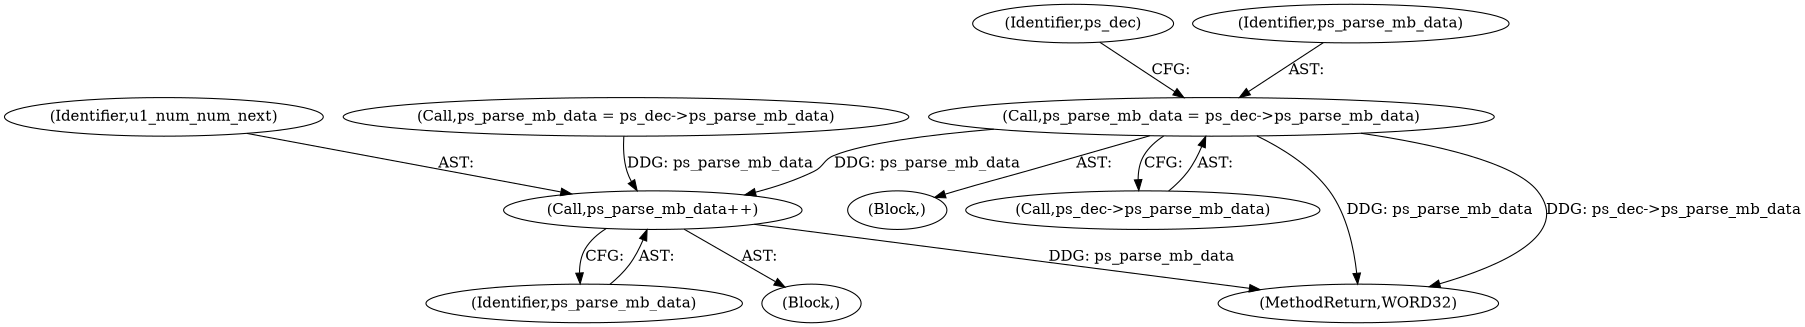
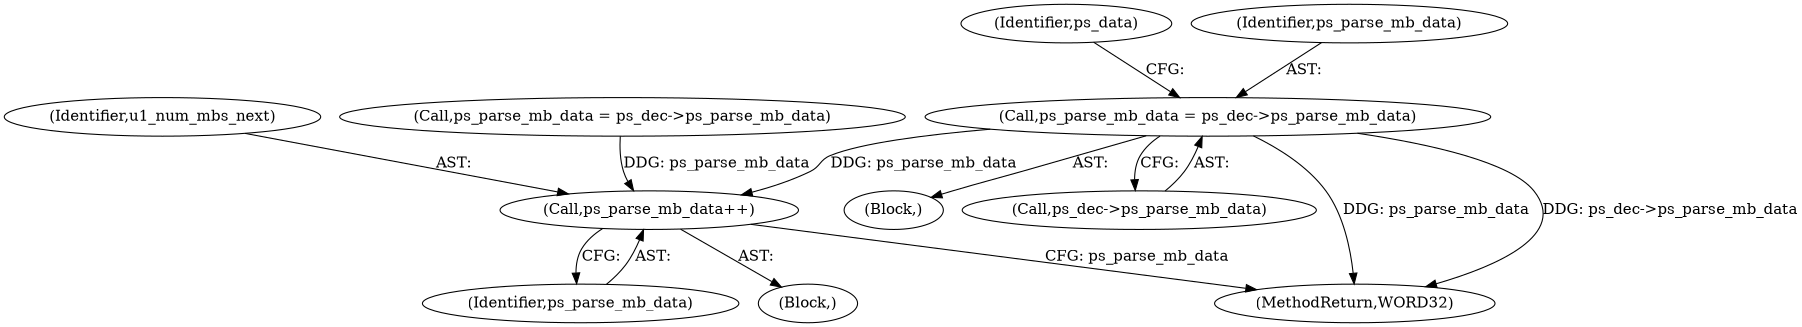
node "(Identifier,ps_dec)": label "(Identifier,ps_dec)" -> "(Identifier,ps_data)"
node "(Identifier,u1_num_num_next)": label "(Identifier,u1_num_num_next)" -> "(Identifier,u1_num_mbs_next)"
edge "(Call,ps_parse_mb_data++)" -> "(MethodReturn,WORD32)": label "DDG: ps_parse_mb_data" -> "CFG: ps_parse_mb_data"
